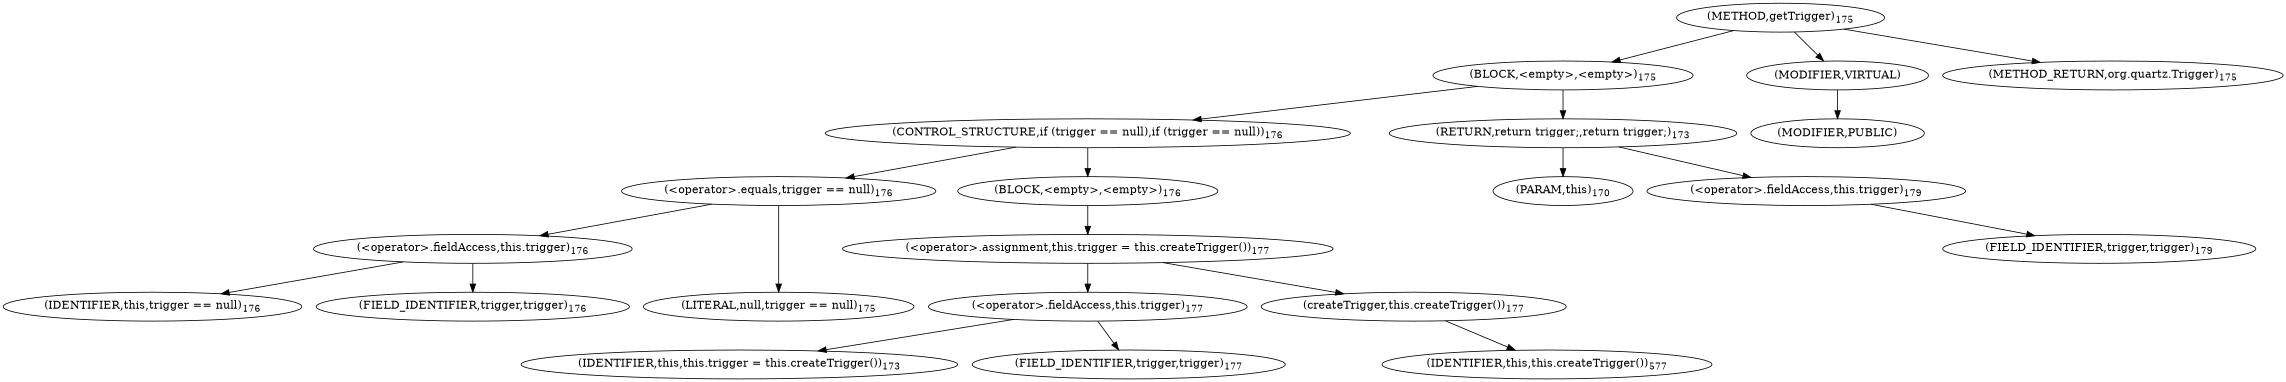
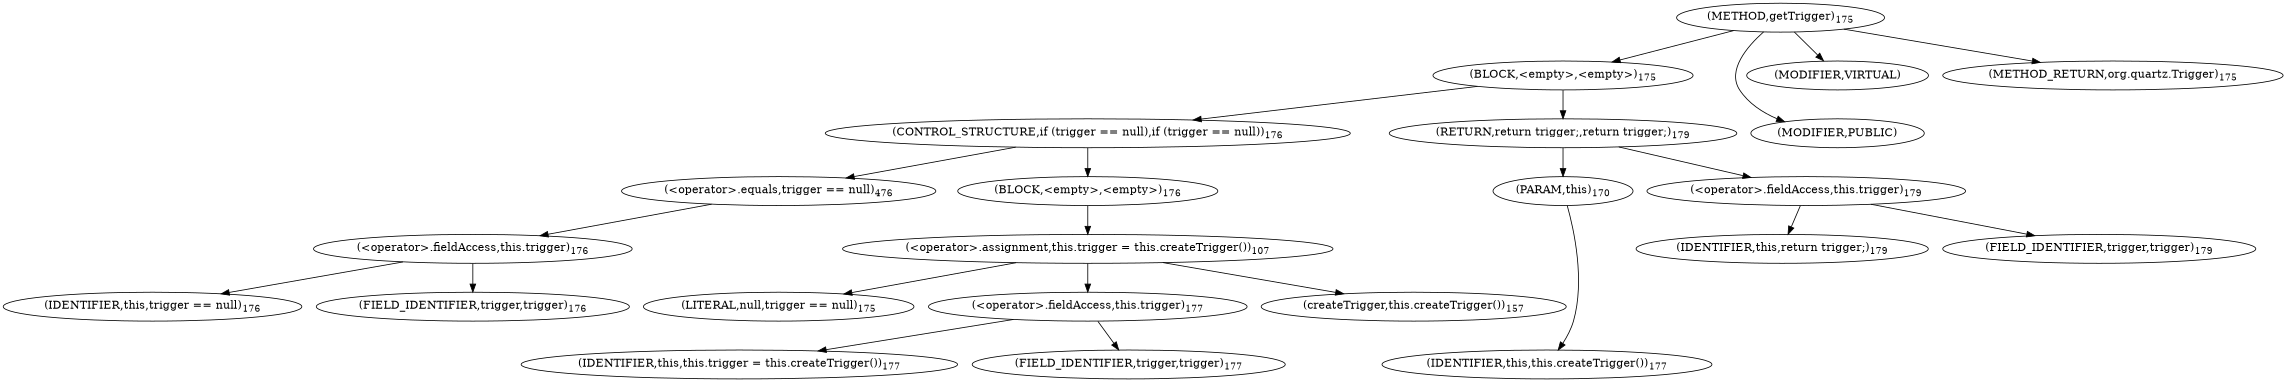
edge "(MODIFIER,VIRTUAL)" -> "(MODIFIER,PUBLIC)": now "(METHOD,getTrigger)" -> "(MODIFIER,PUBLIC)"
node "(RETURN,return trigger;,return trigger;)": text "173" -> "179"
node "(<operator>.equals,trigger == null)": text "176" -> "476"
edge "(<operator>.equals,trigger == null)" -> "(LITERAL,null,trigger == null)": now "(<operator>.assignment,this.trigger = this.createTrigger())" -> "(LITERAL,null,trigger == null)"
node "(<operator>.assignment,this.trigger = this.createTrigger())": text "177" -> "107"
node "(IDENTIFIER,this,return trigger;)": added
node "(createTrigger,this.createTrigger())": text "177" -> "157"
edge "(createTrigger,this.createTrigger())" -> "(IDENTIFIER,this,this.createTrigger())": now "(PARAM,this)" -> "(IDENTIFIER,this,this.createTrigger())"
node "(IDENTIFIER,this,this.trigger = this.createTrigger())": text "173" -> "177"
node "(IDENTIFIER,this,this.createTrigger())": text "577" -> "177"
